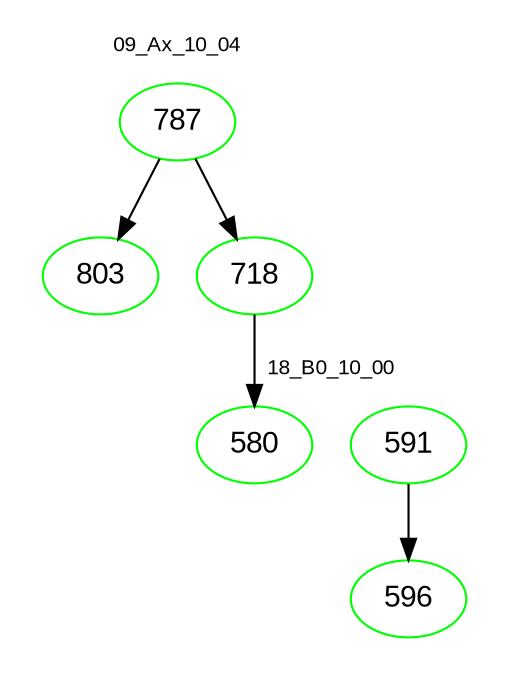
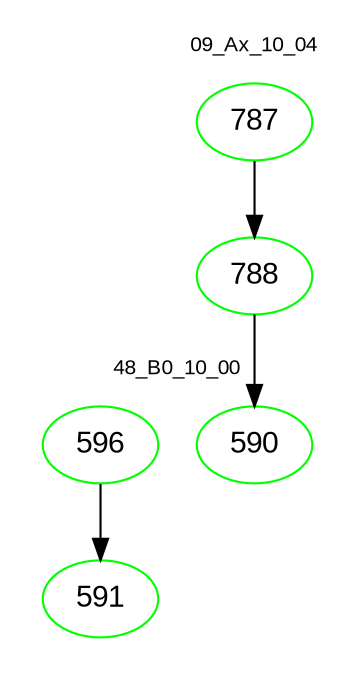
node "803": removed
node "718": label "718" -> "788"
cluster "18_B0_10_00": label "18_B0_10_00" -> "48_B0_10_00"
node "580": label "580" -> "590"
edge "591" -> "596": reversed
